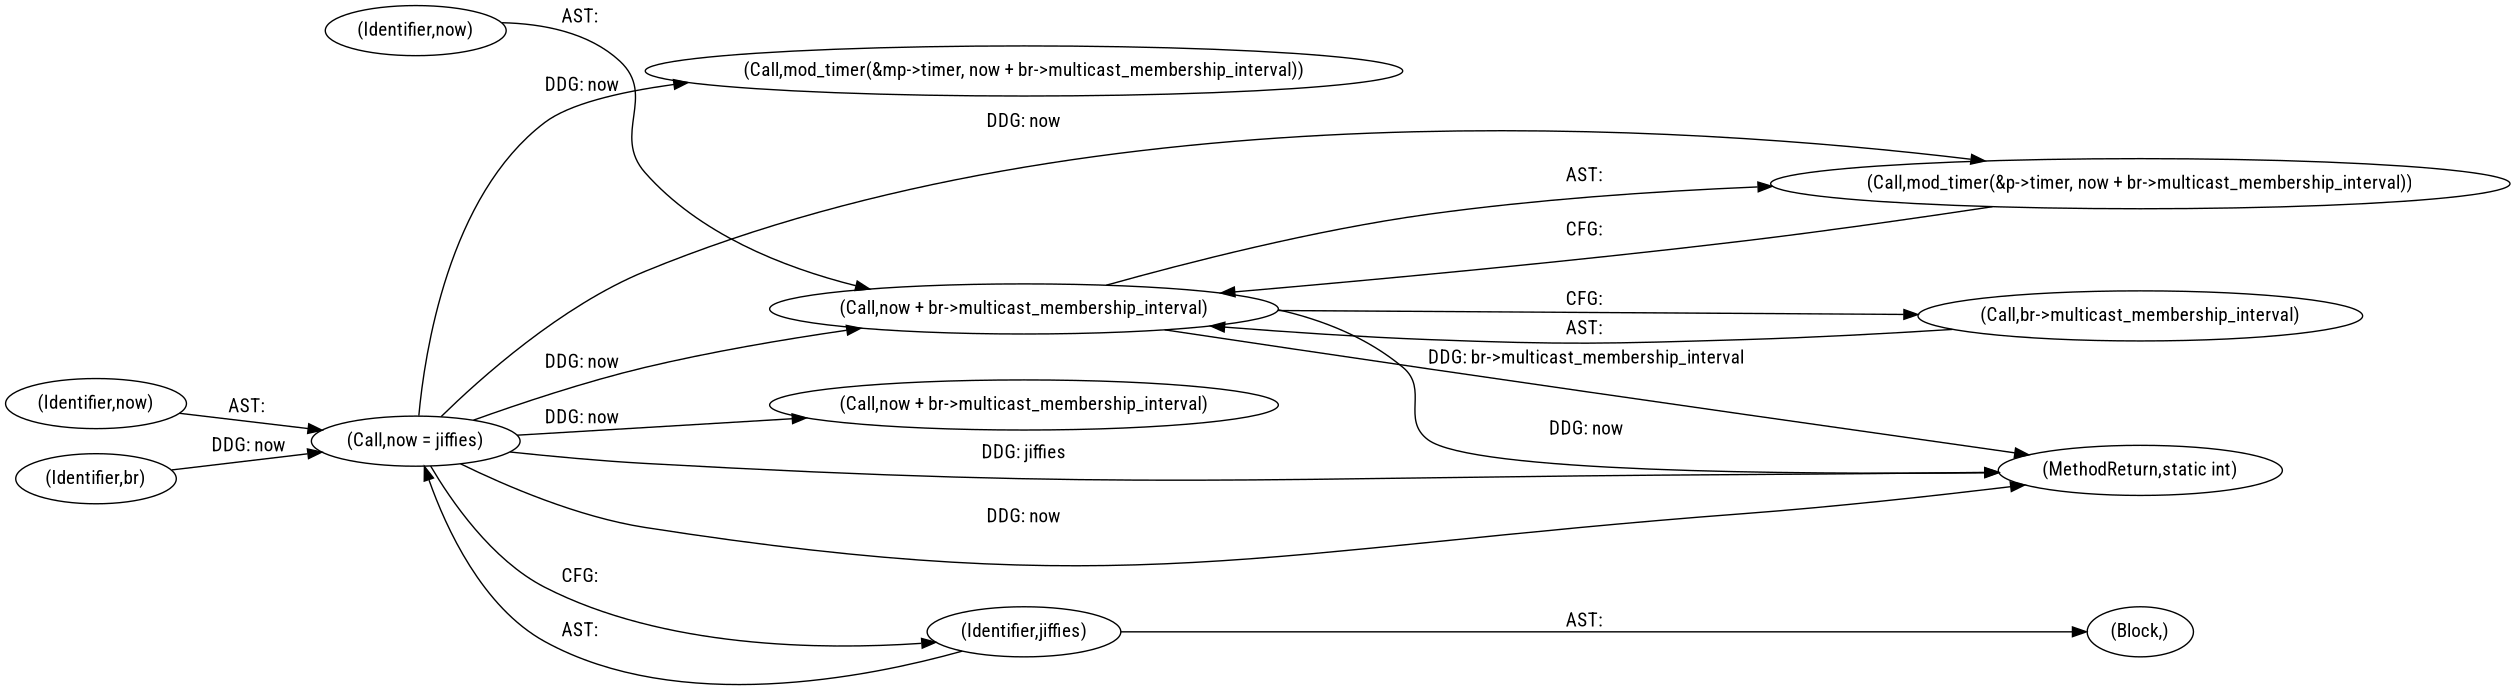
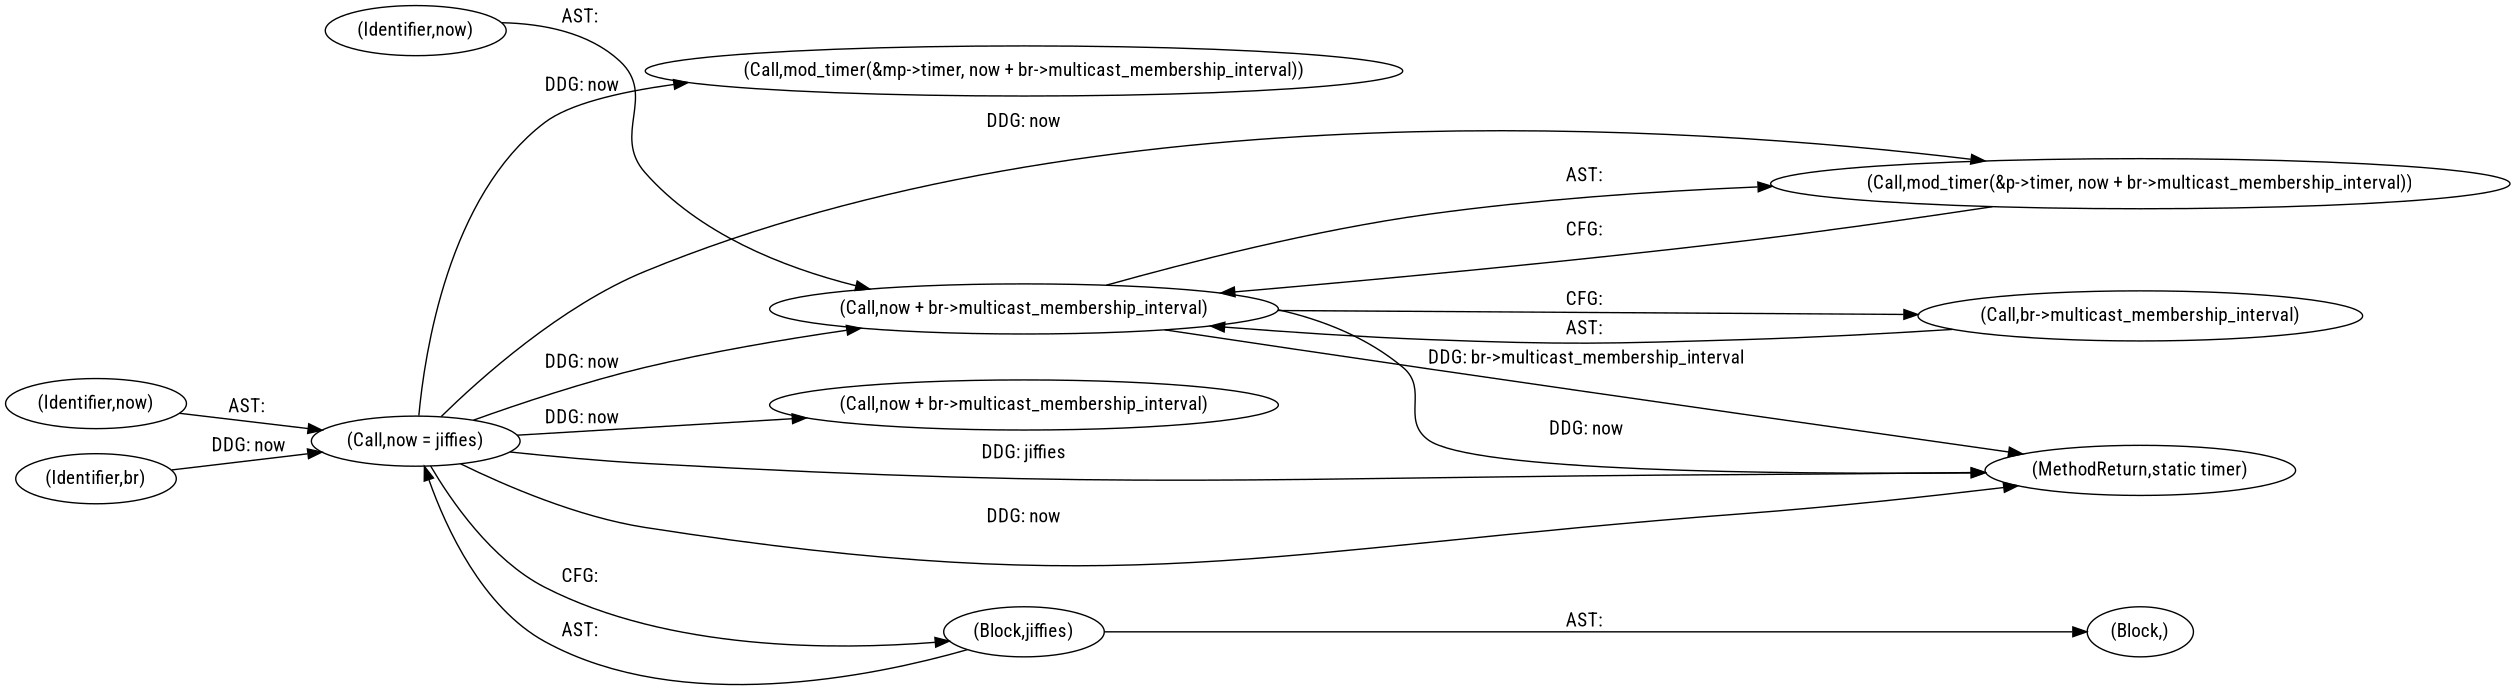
node "(MethodReturn,static int)": label "(MethodReturn,static int)" -> "(MethodReturn,static timer)"
node "(Identifier,jiffies)": label "(Identifier,jiffies)" -> "(Block,jiffies)"
